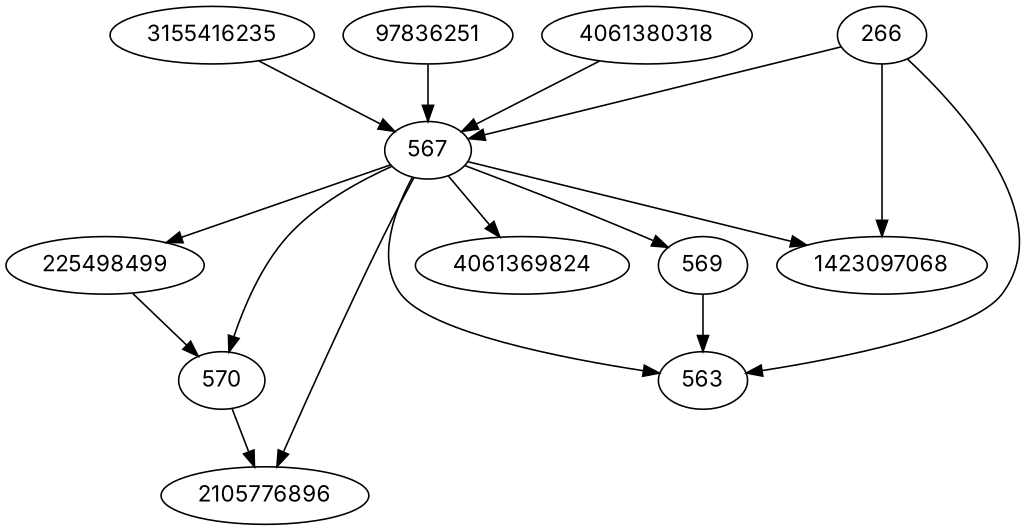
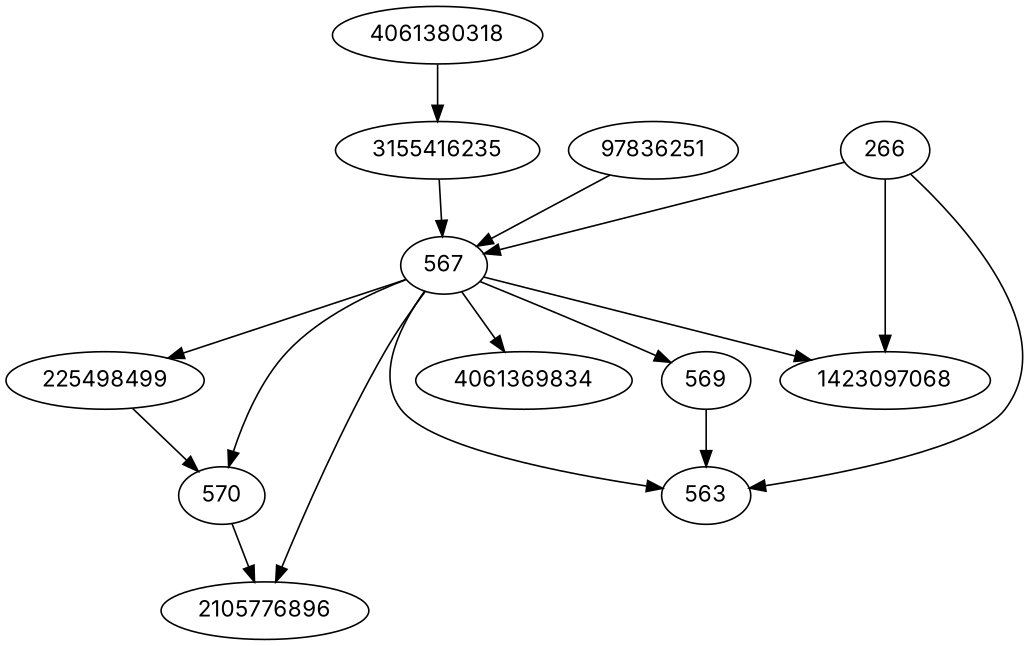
edge "4061380318" -> "567": now "4061380318" -> "3155416235"
node "4061369824": label "4061369824" -> "4061369834"
